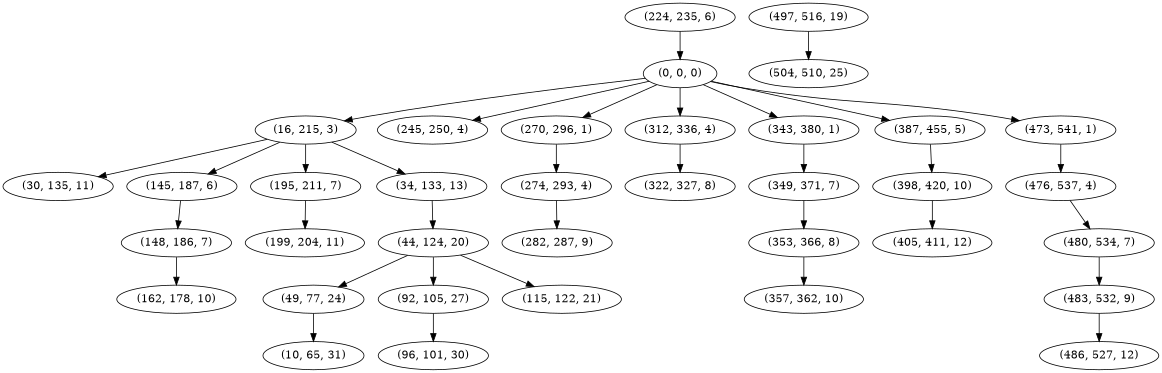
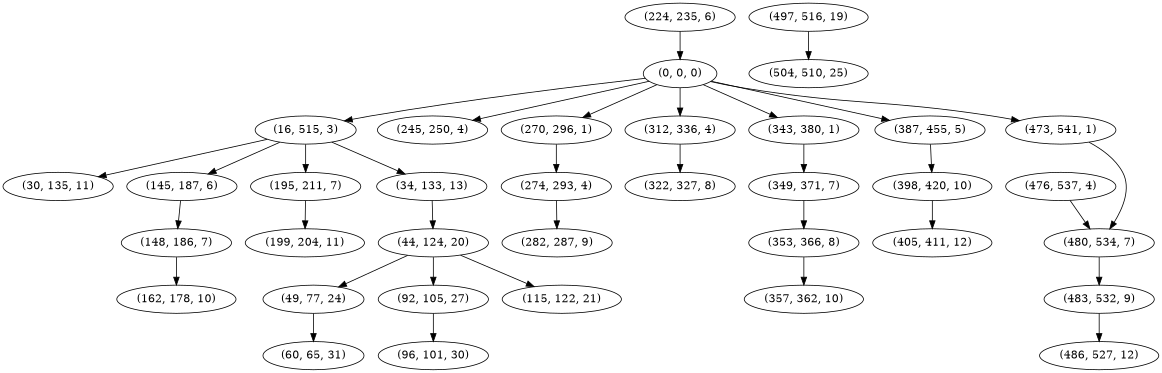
node "(16, 215, 3)": label "(16, 215, 3)" -> "(16, 515, 3)"
edge "(473, 541, 1)" -> "(476, 537, 4)": now "(473, 541, 1)" -> "(480, 534, 7)"
node "(10, 65, 31)": label "(10, 65, 31)" -> "(60, 65, 31)"
